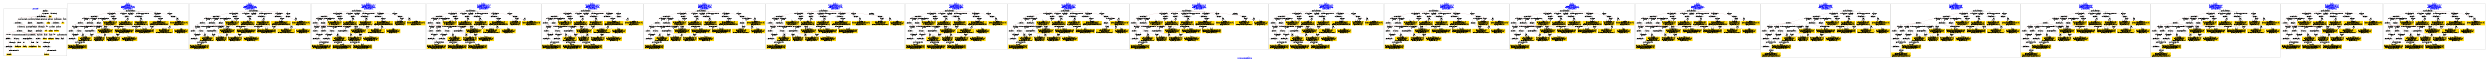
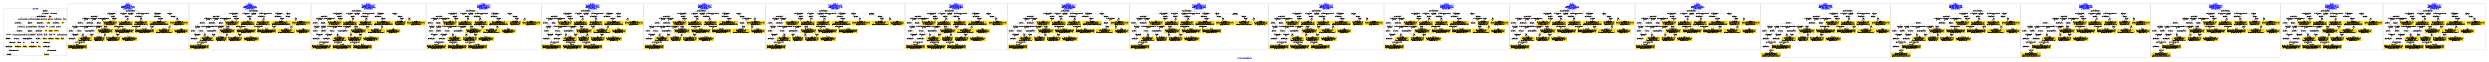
node "technique": fillcolor lightgray -> gold
node "artyear": fillcolor lightgray -> gold
node "artist_death": fillcolor gold -> lightgray
